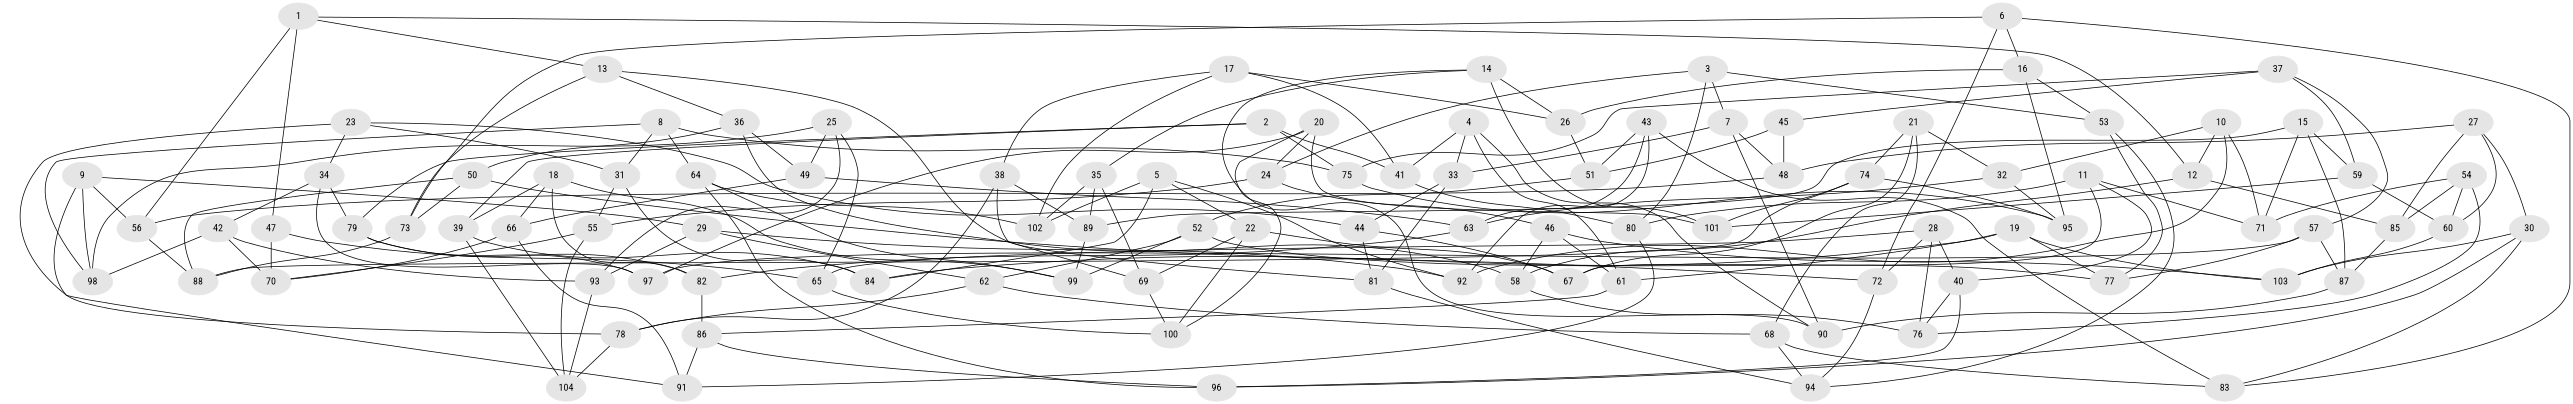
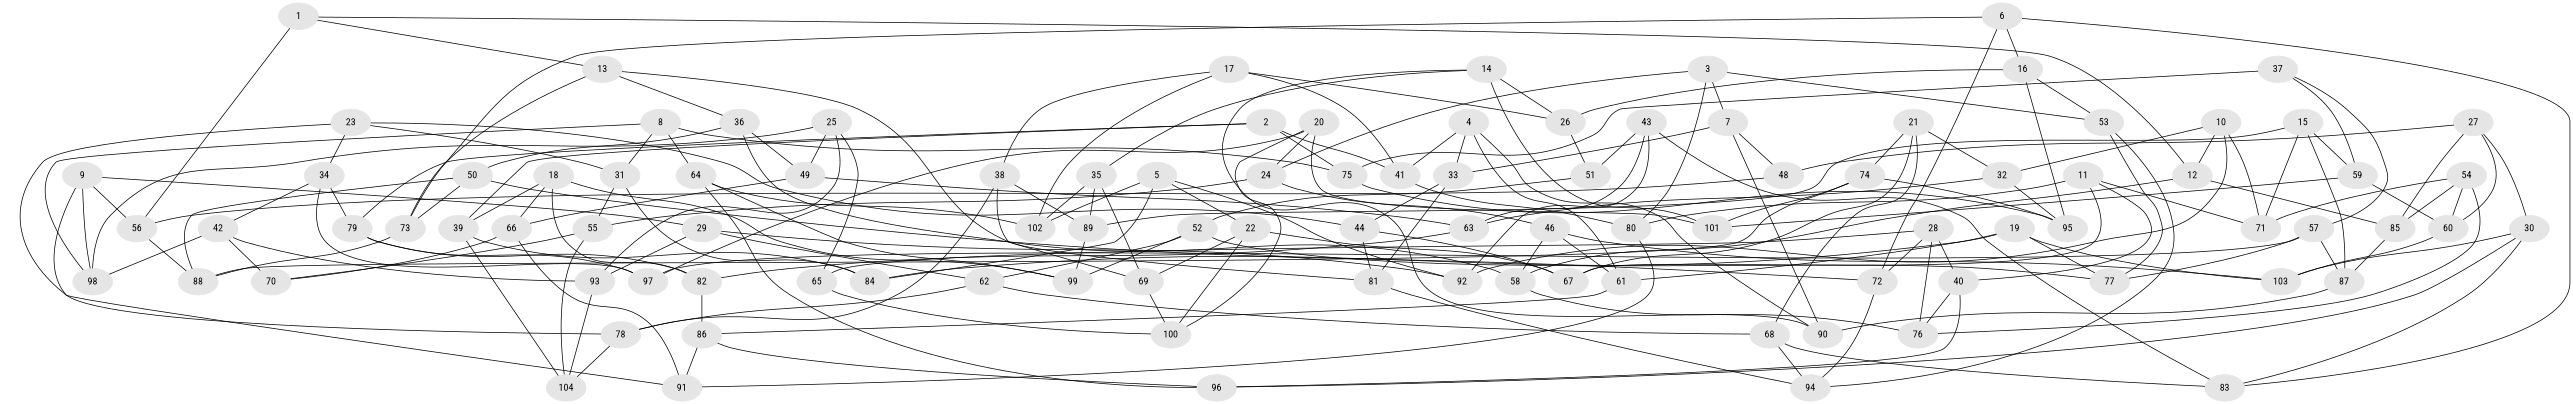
node "45": removed
node "47": removed
